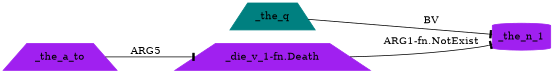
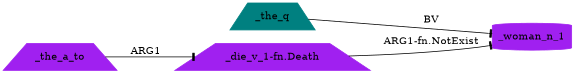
node "_the_n_1": label "_the_n_1" -> "_woman_n_1"
edge "_the_a_to" -> "_die_v_1-fn.Death": label "ARG5" -> "ARG1"
